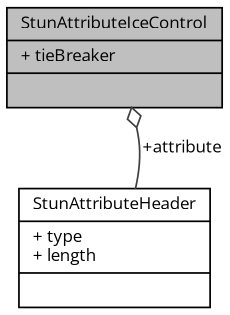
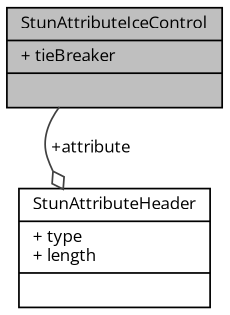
edge "StunAttributeHeader" -> "StunAttributeIceControl": reversed
